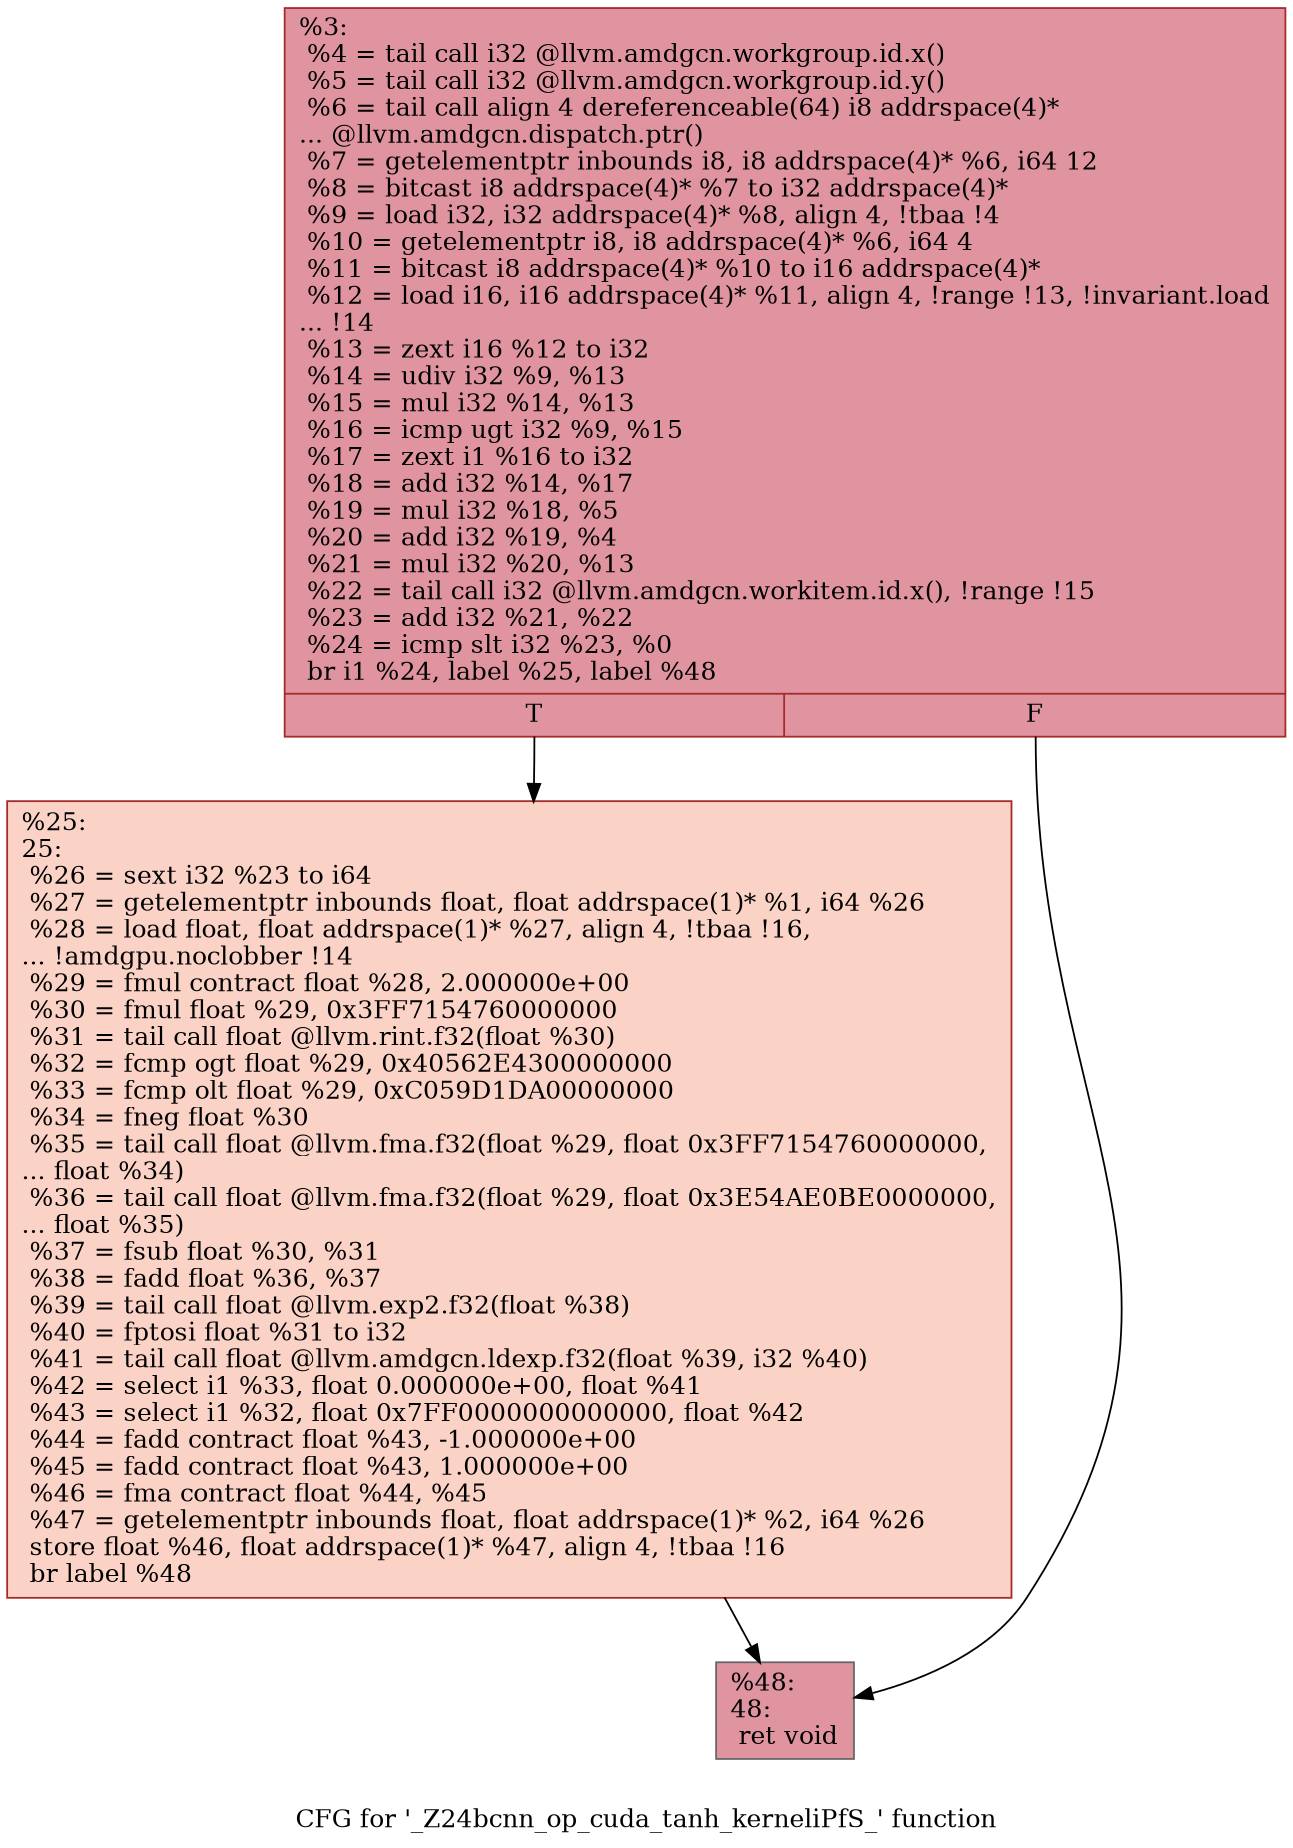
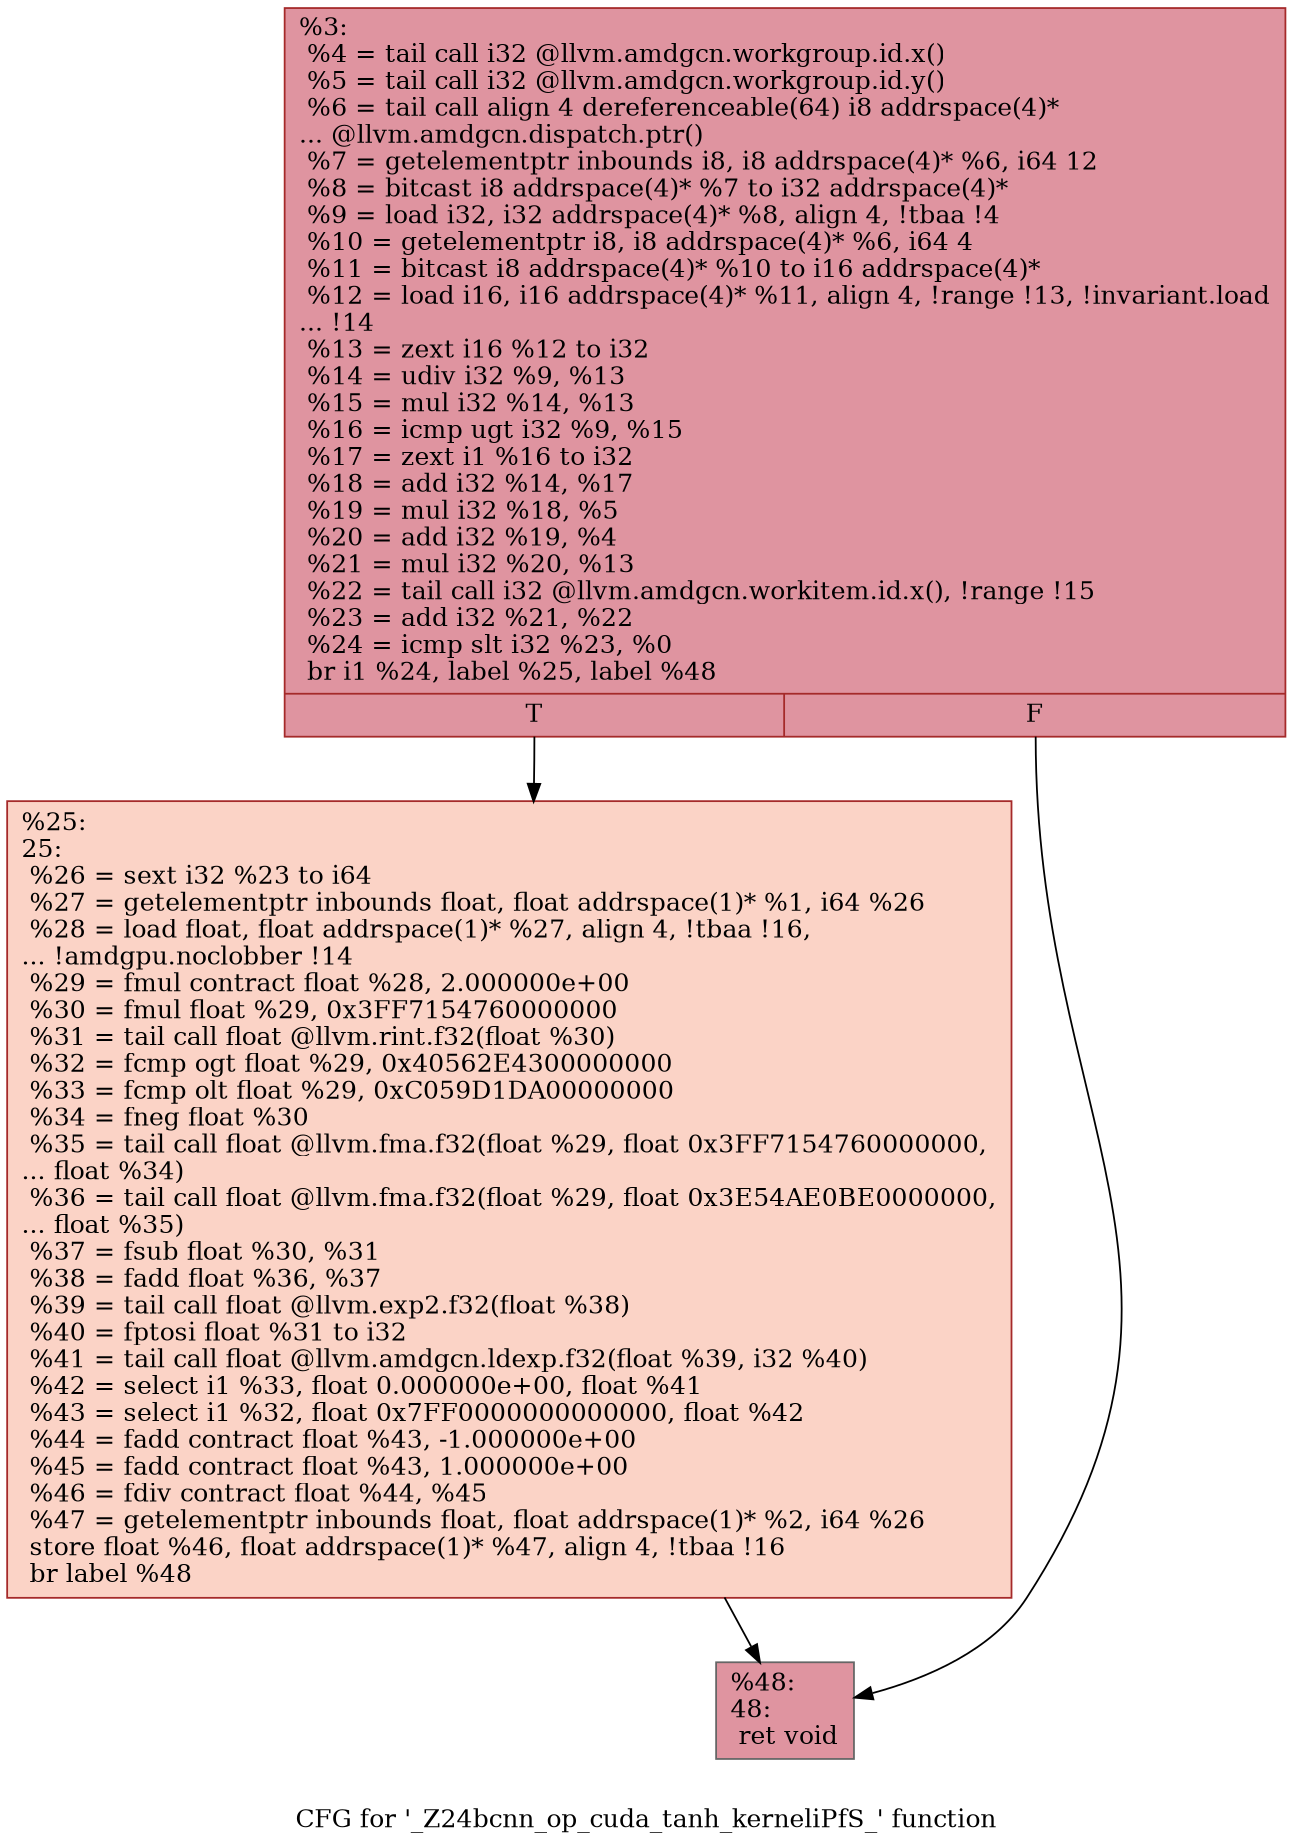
node "%25:": text "%46 = fma contract float %44, %45" -> "%46 = fdiv contract float %44, %45"
